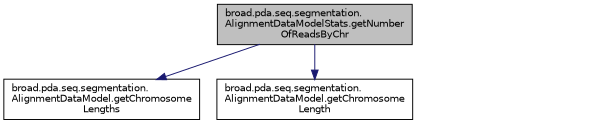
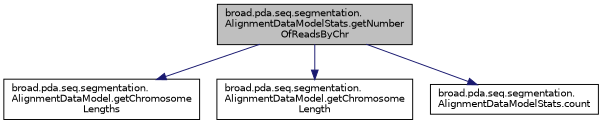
node "broad.pda.seq.segmentation. AlignmentDataModelStats.count": added
